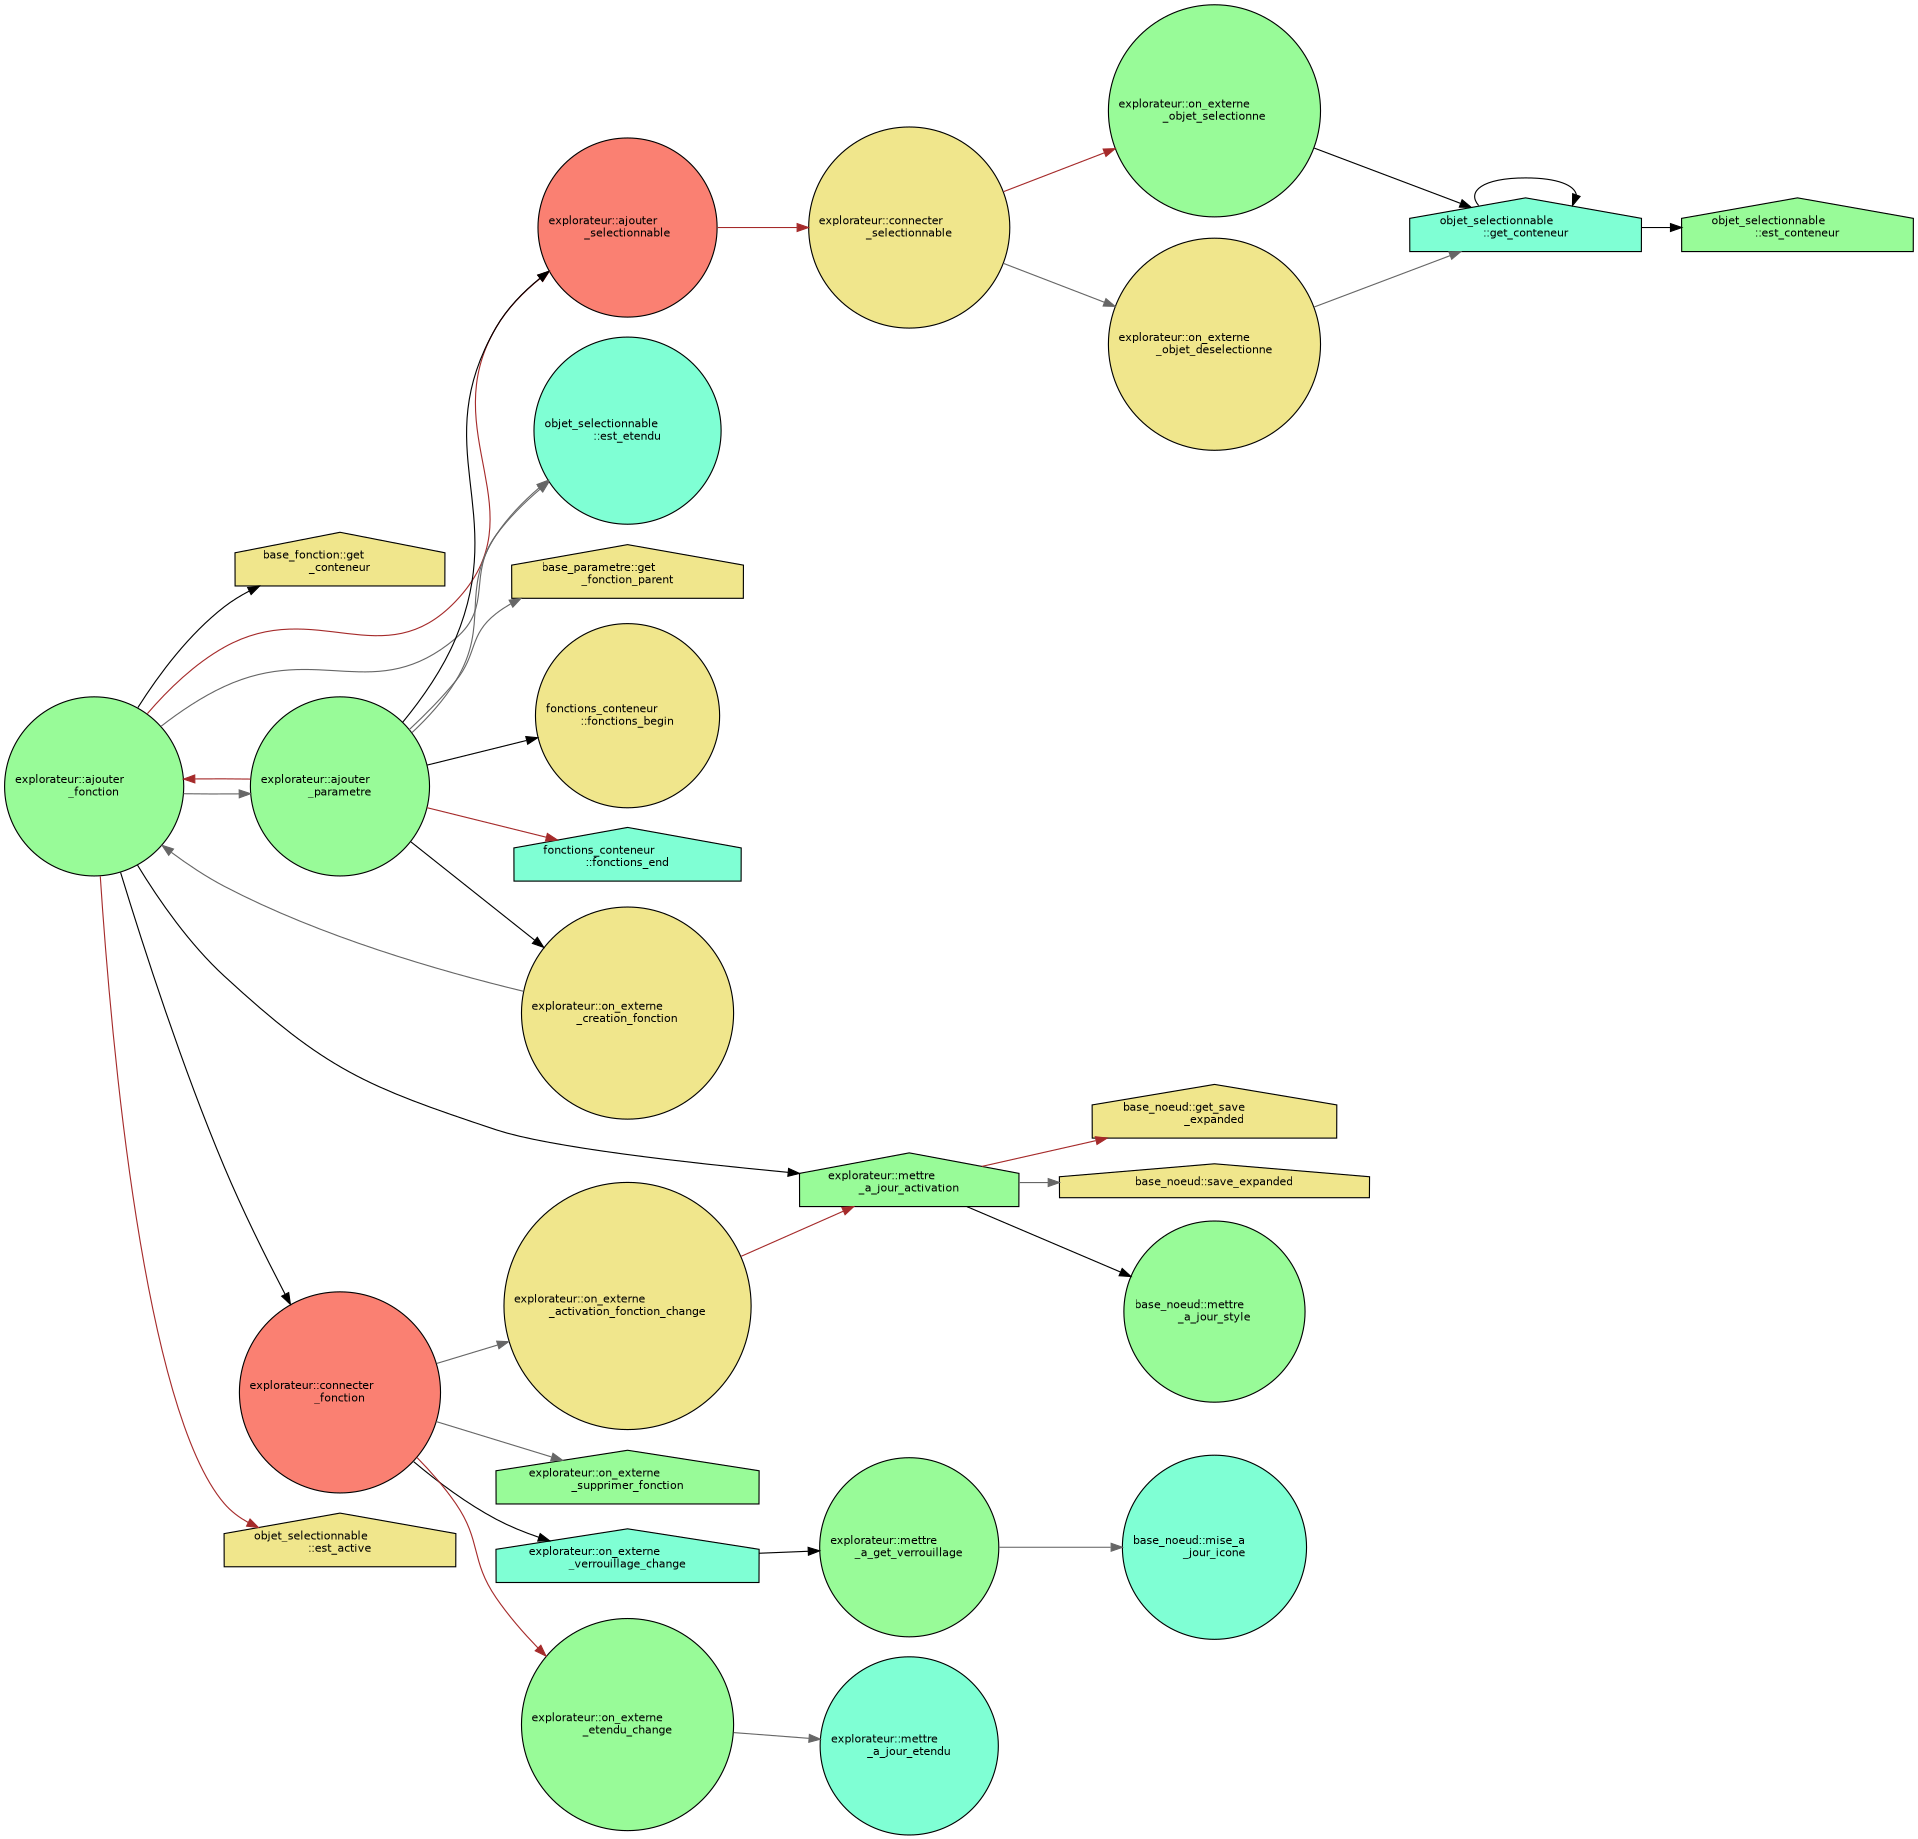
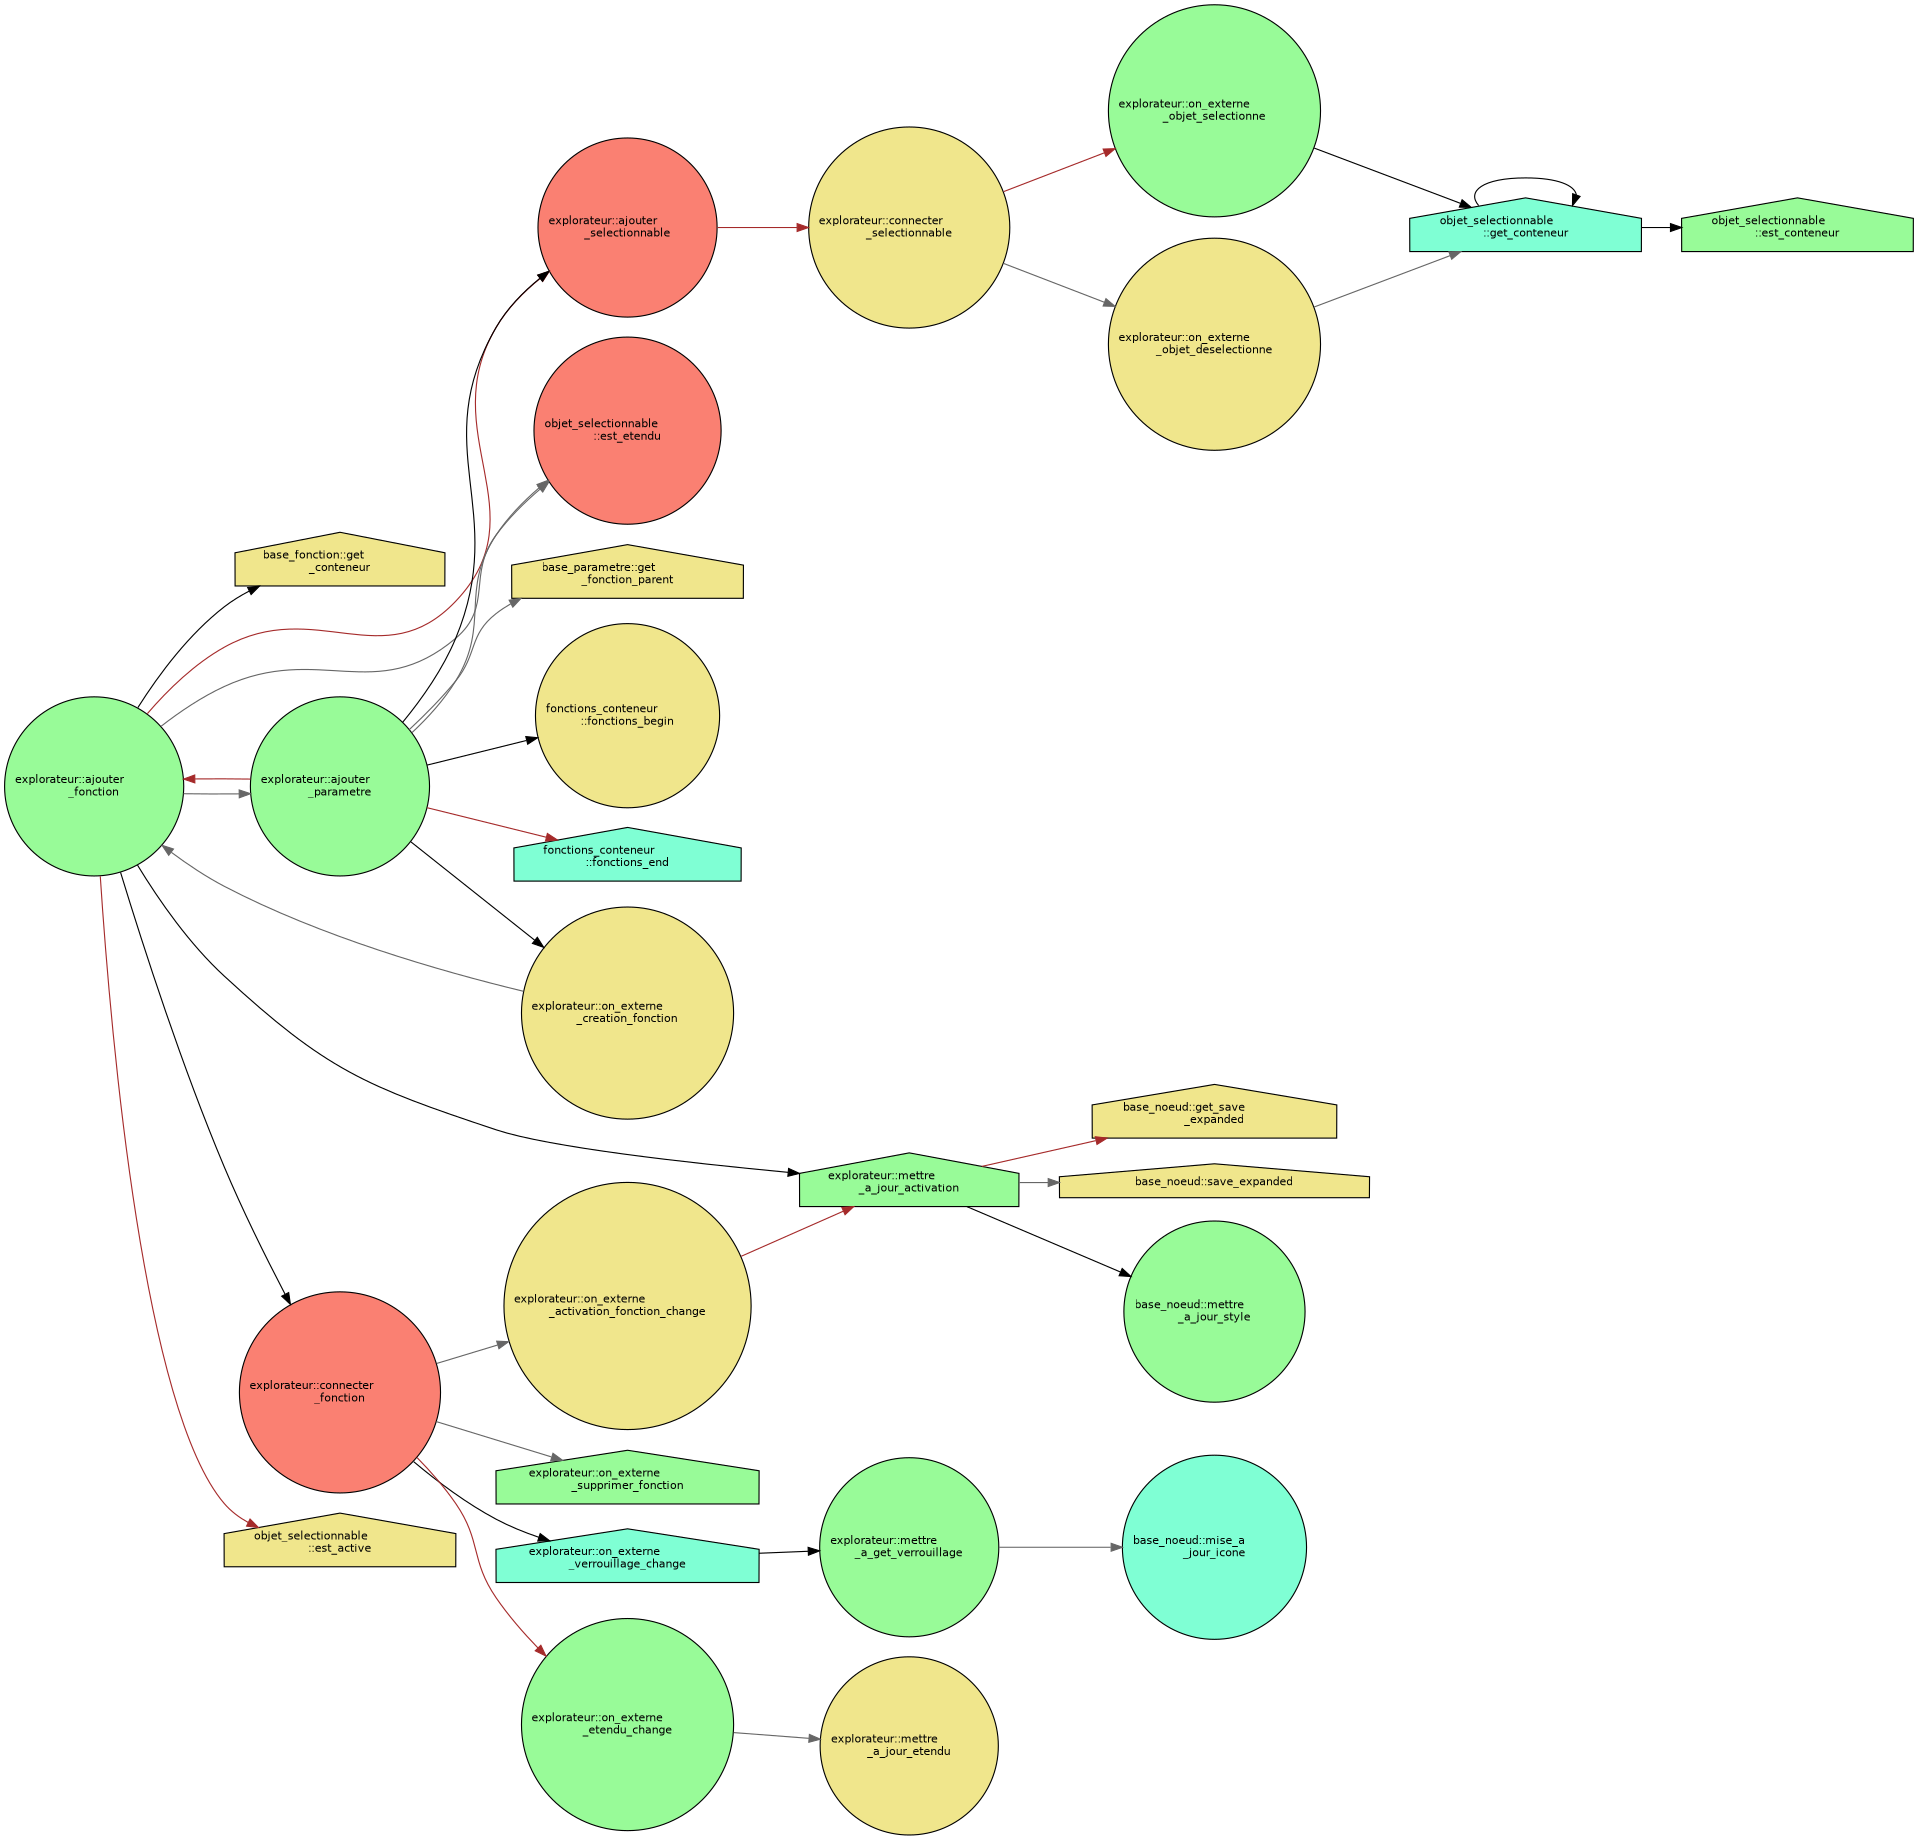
node "objet_selectionnable ::est_etendu": fillcolor aquamarine -> salmon
node "explorateur::mettre _a_jour_etendu": fillcolor aquamarine -> khaki
